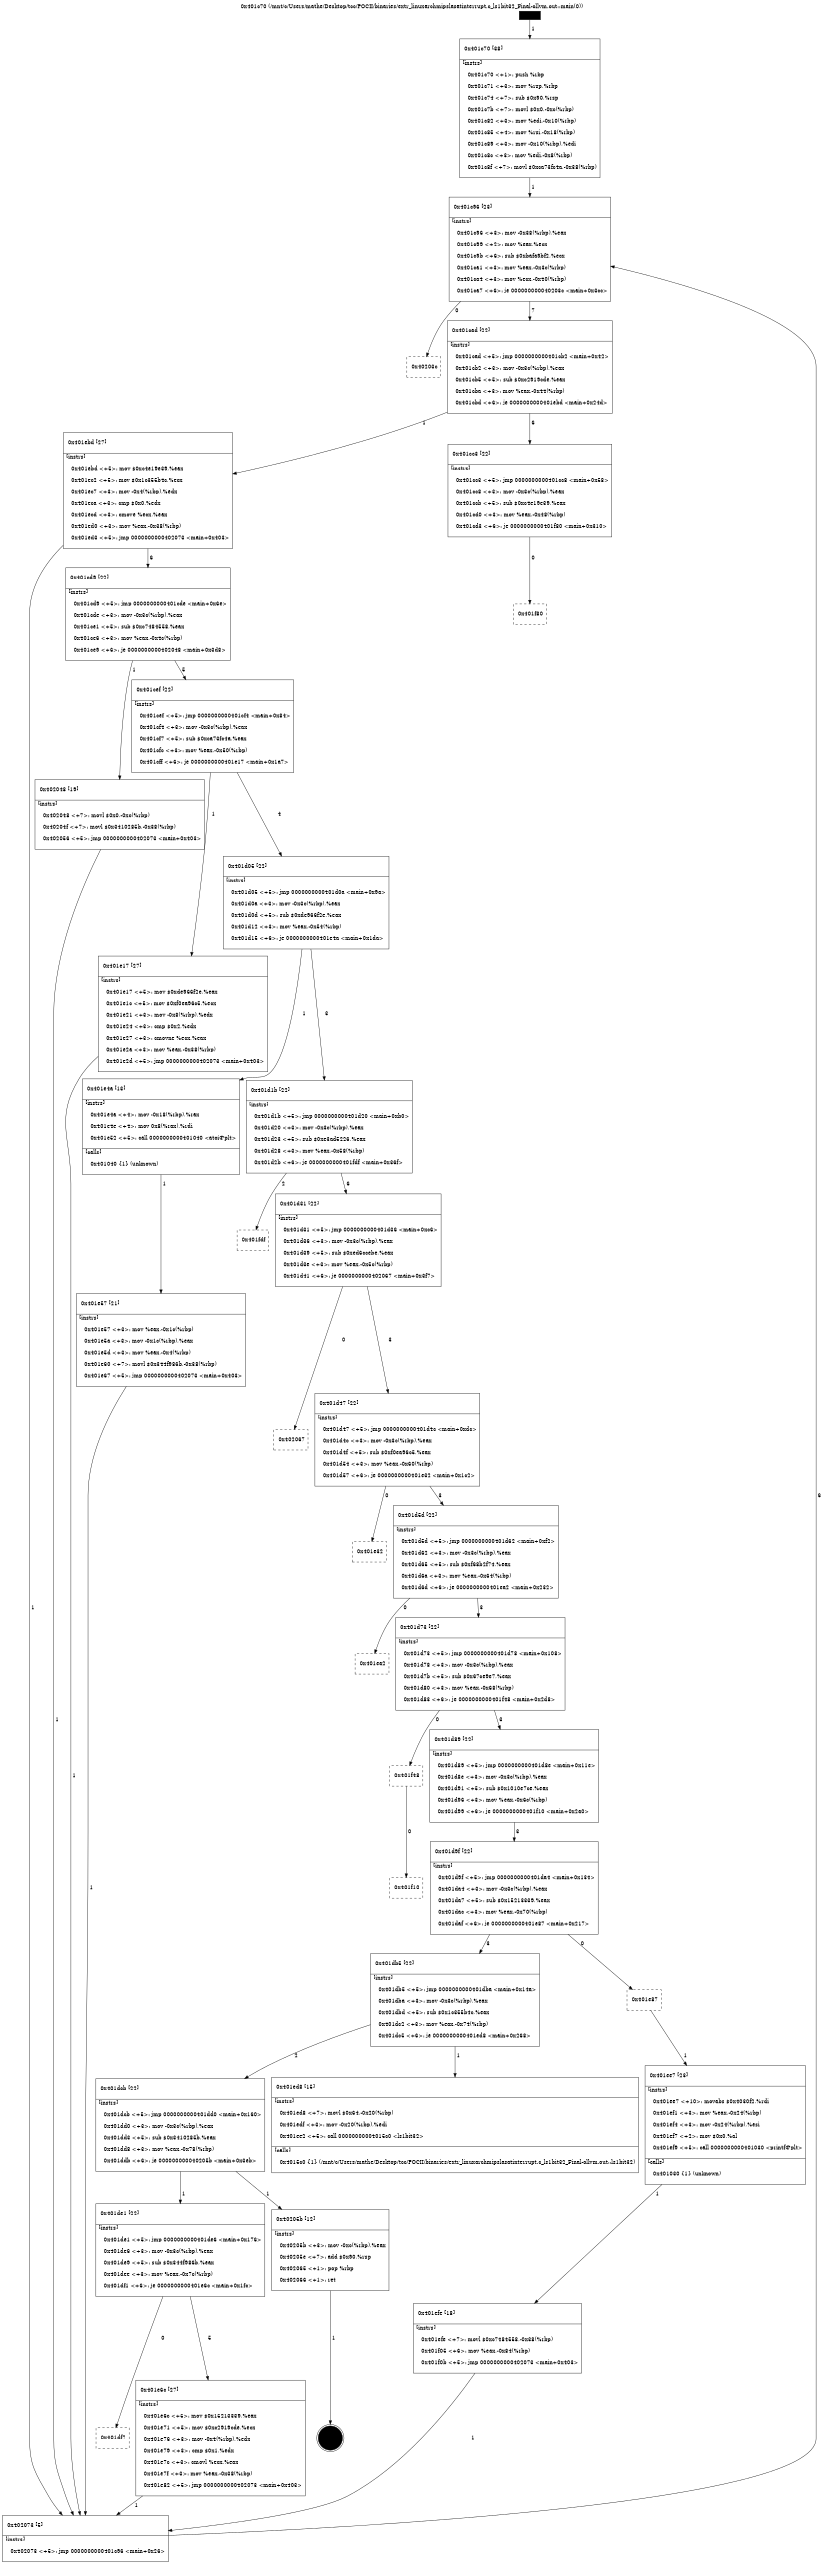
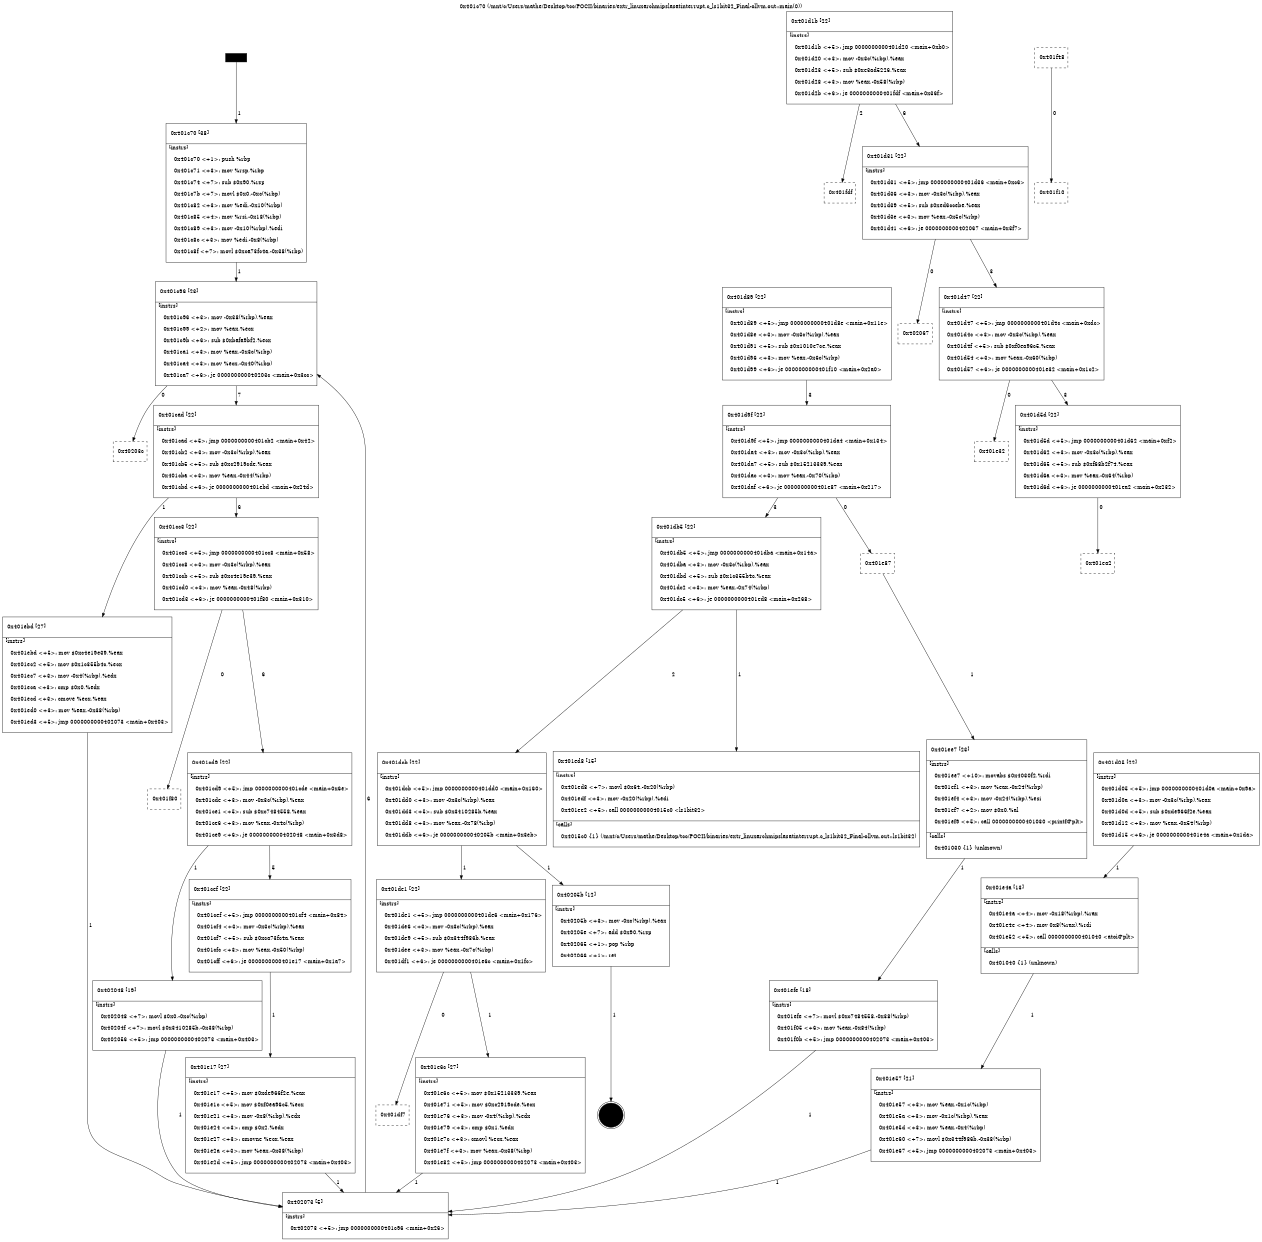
edge "0x401ebd [27]" -> "0x401cd9 [22]": now "0x401cc3 [22]" -> "0x401cd9 [22]"
edge "0x401cef [22]" -> "0x401d05 [22]": removed, label "4"
edge "0x401d05 [22]" -> "0x401d1b [22]": removed, label "3"
node "0x401d73 [22]": removed
edge "0x401de1 [22]" -> "0x401e6c [27]": label " 5" -> " 1"
